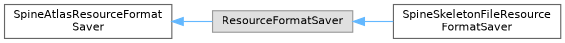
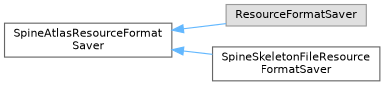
edge "SpineSkeletonFileResource FormatSaver" -> "ResourceFormatSaver": now "SpineSkeletonFileResource FormatSaver" -> "SpineAtlasResourceFormat Saver"
